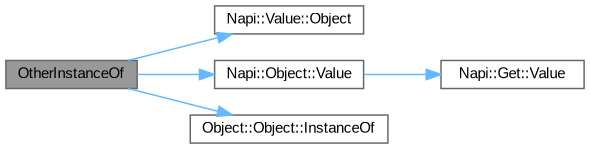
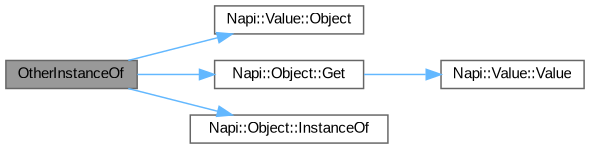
node "Napi::Object::Value": label "Napi::Object::Value" -> "Napi::Object::Get"
node "Napi::Get::Value": label "Napi::Get::Value" -> "Napi::Value::Value"
node "Object::Object::InstanceOf": label "Object::Object::InstanceOf" -> "Napi::Object::InstanceOf"
